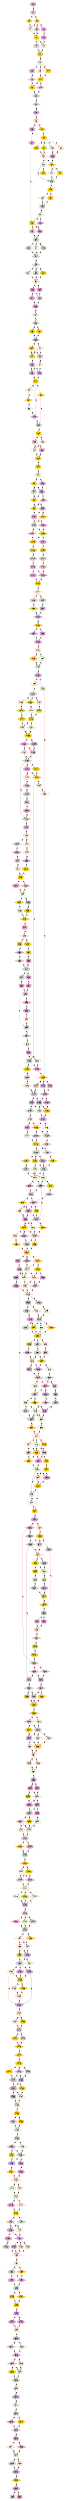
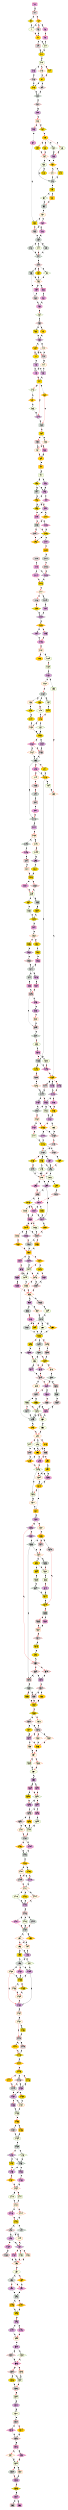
edge "S58" -> "S62": now "S53" -> "S62"
node "S108": removed
edge "S128" -> "S130": removed, label "G"
edge "S434" -> "S438": now "S437" -> "S438"
node "S448": fillcolor lightgrey -> gold
